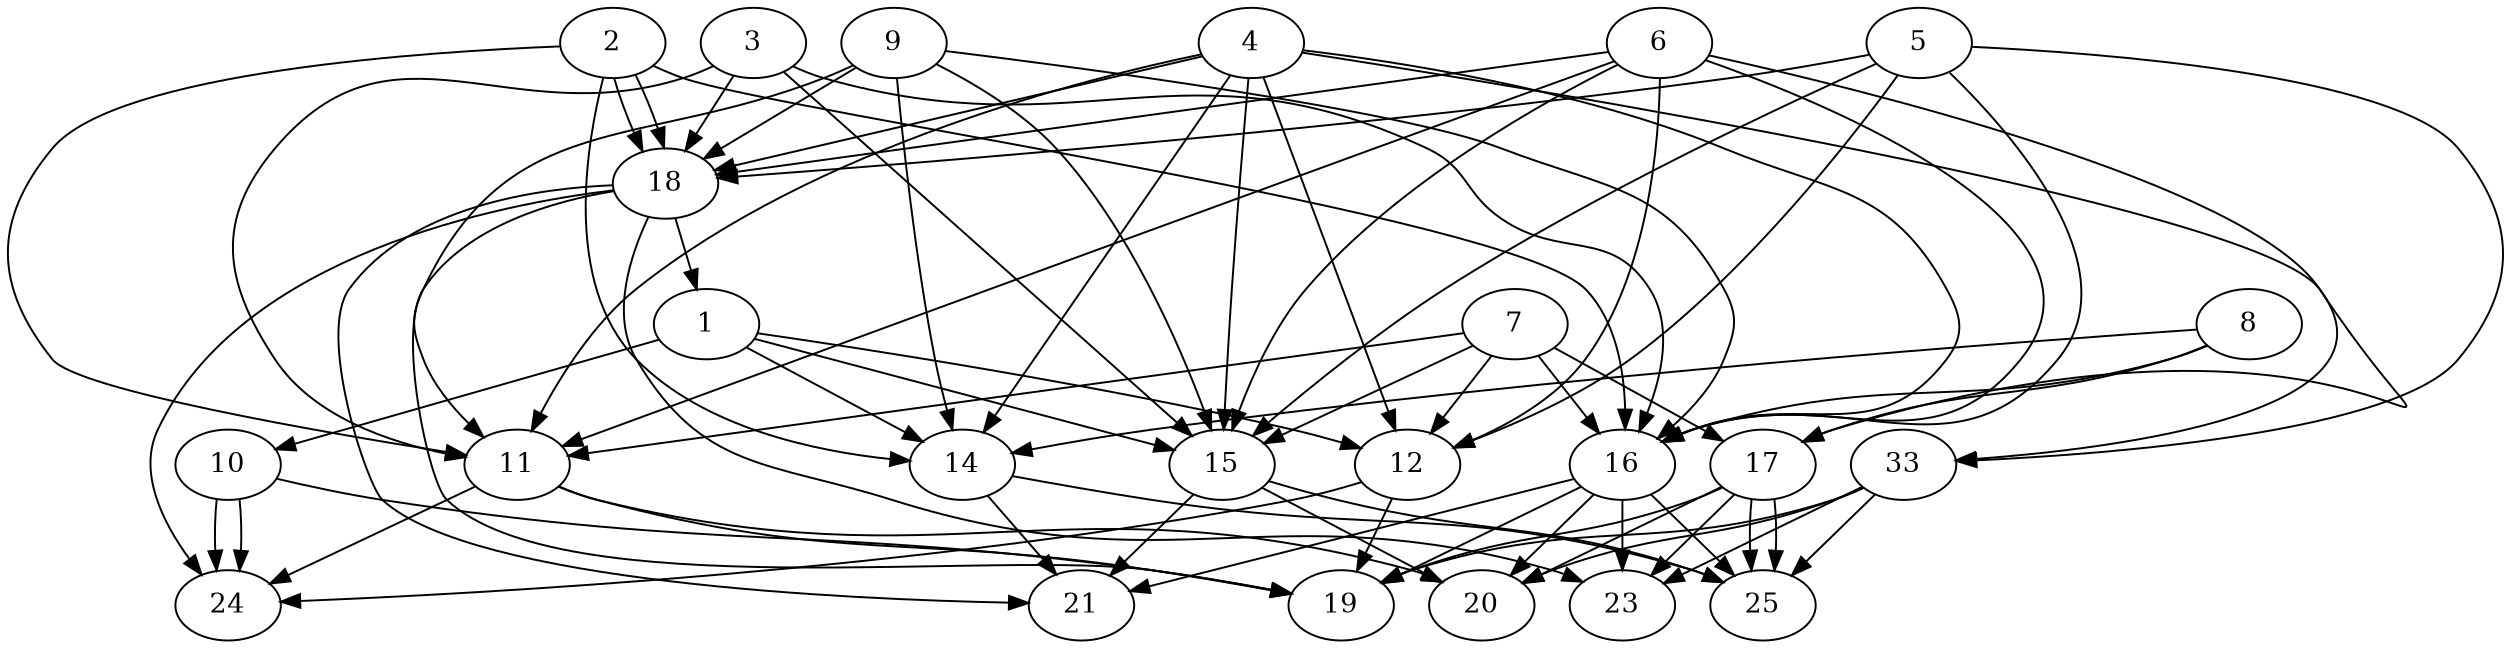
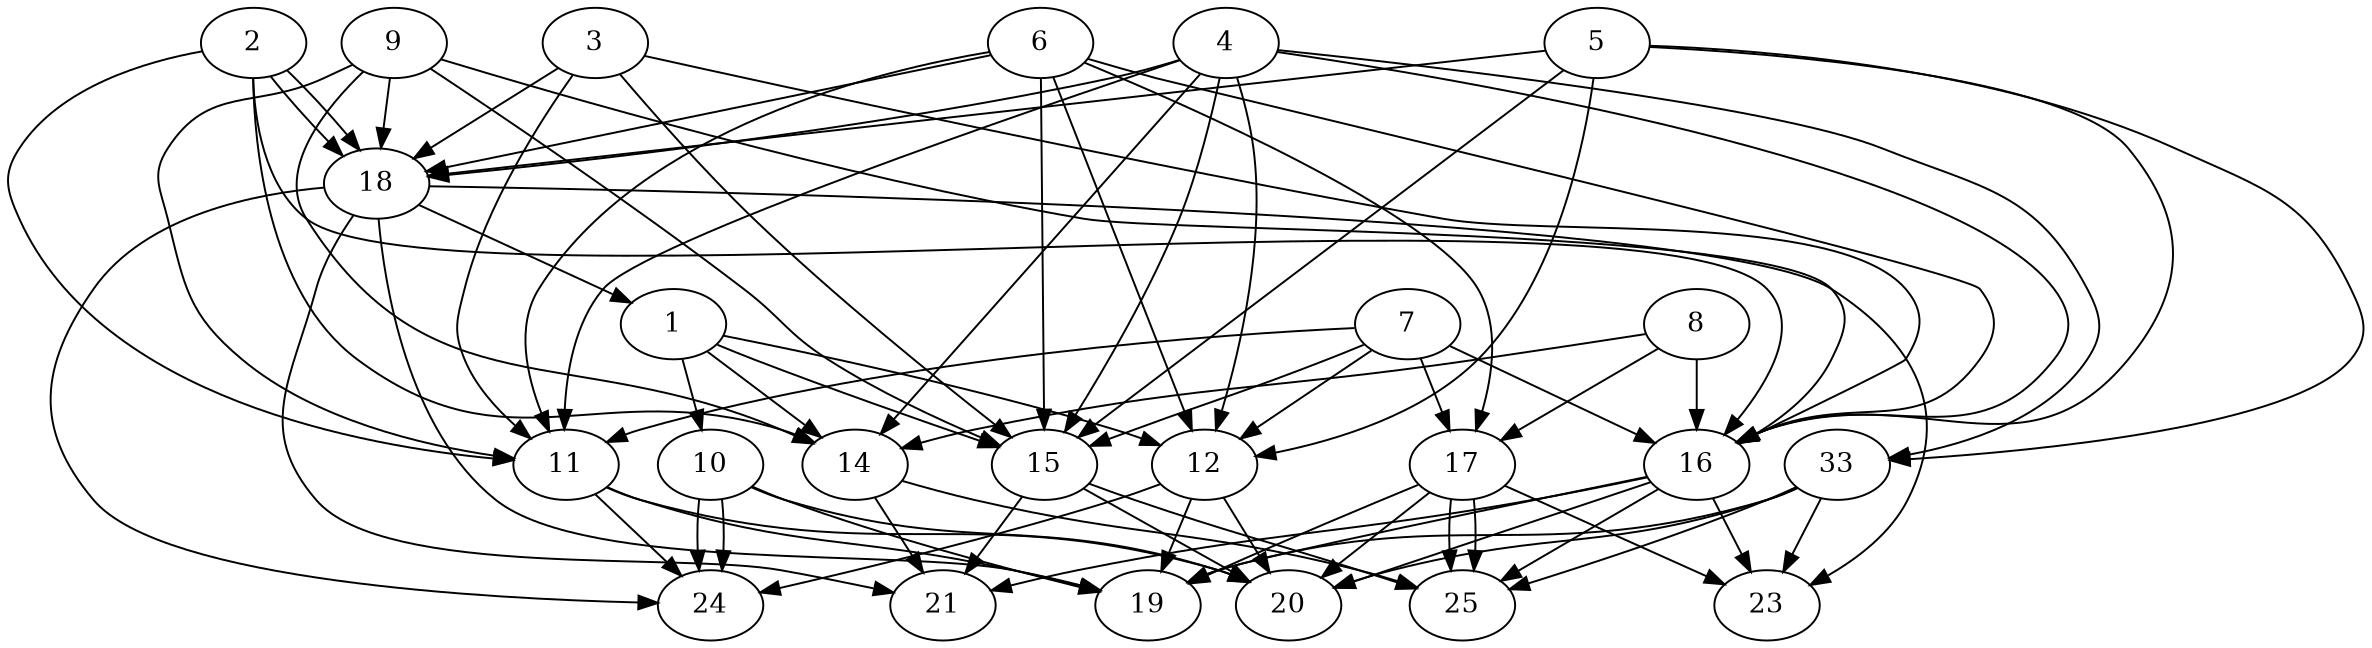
edge "12" -> "20": added
edge "10" -> "20": added
